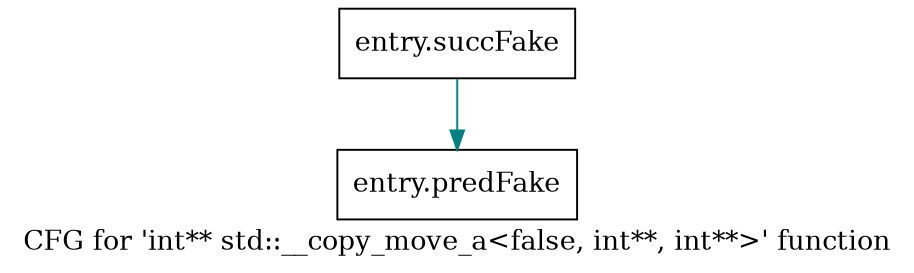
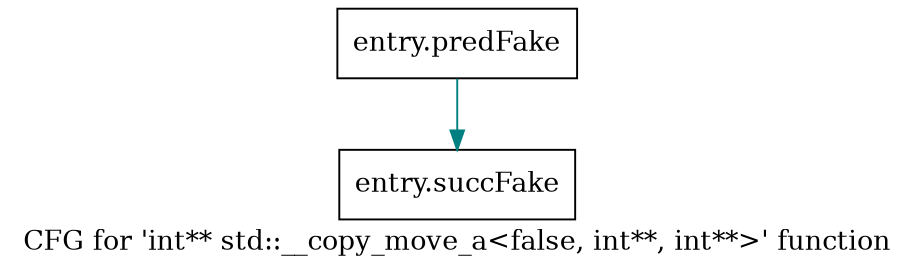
edge "entry.succFake" -> "entry.predFake": reversed
